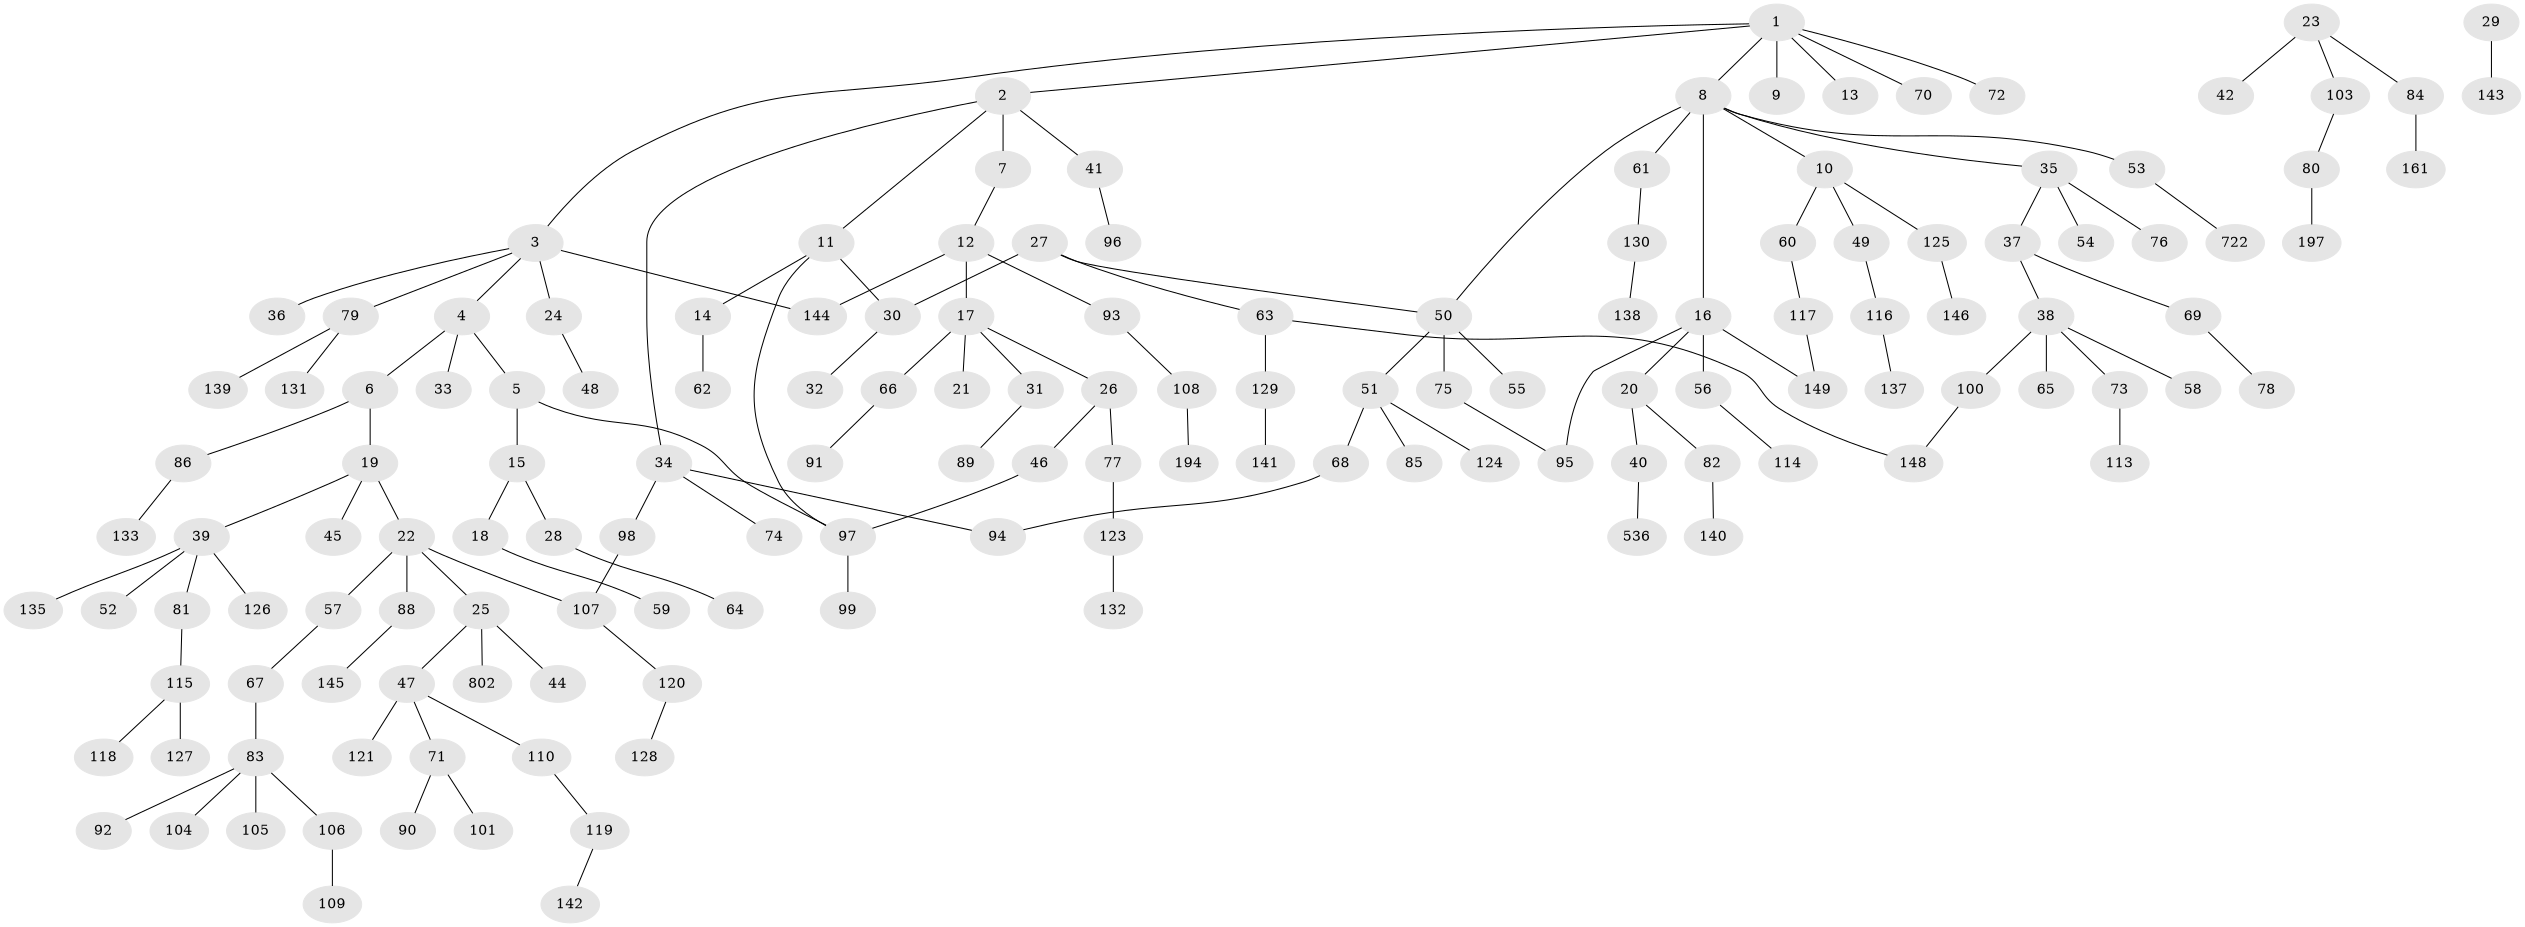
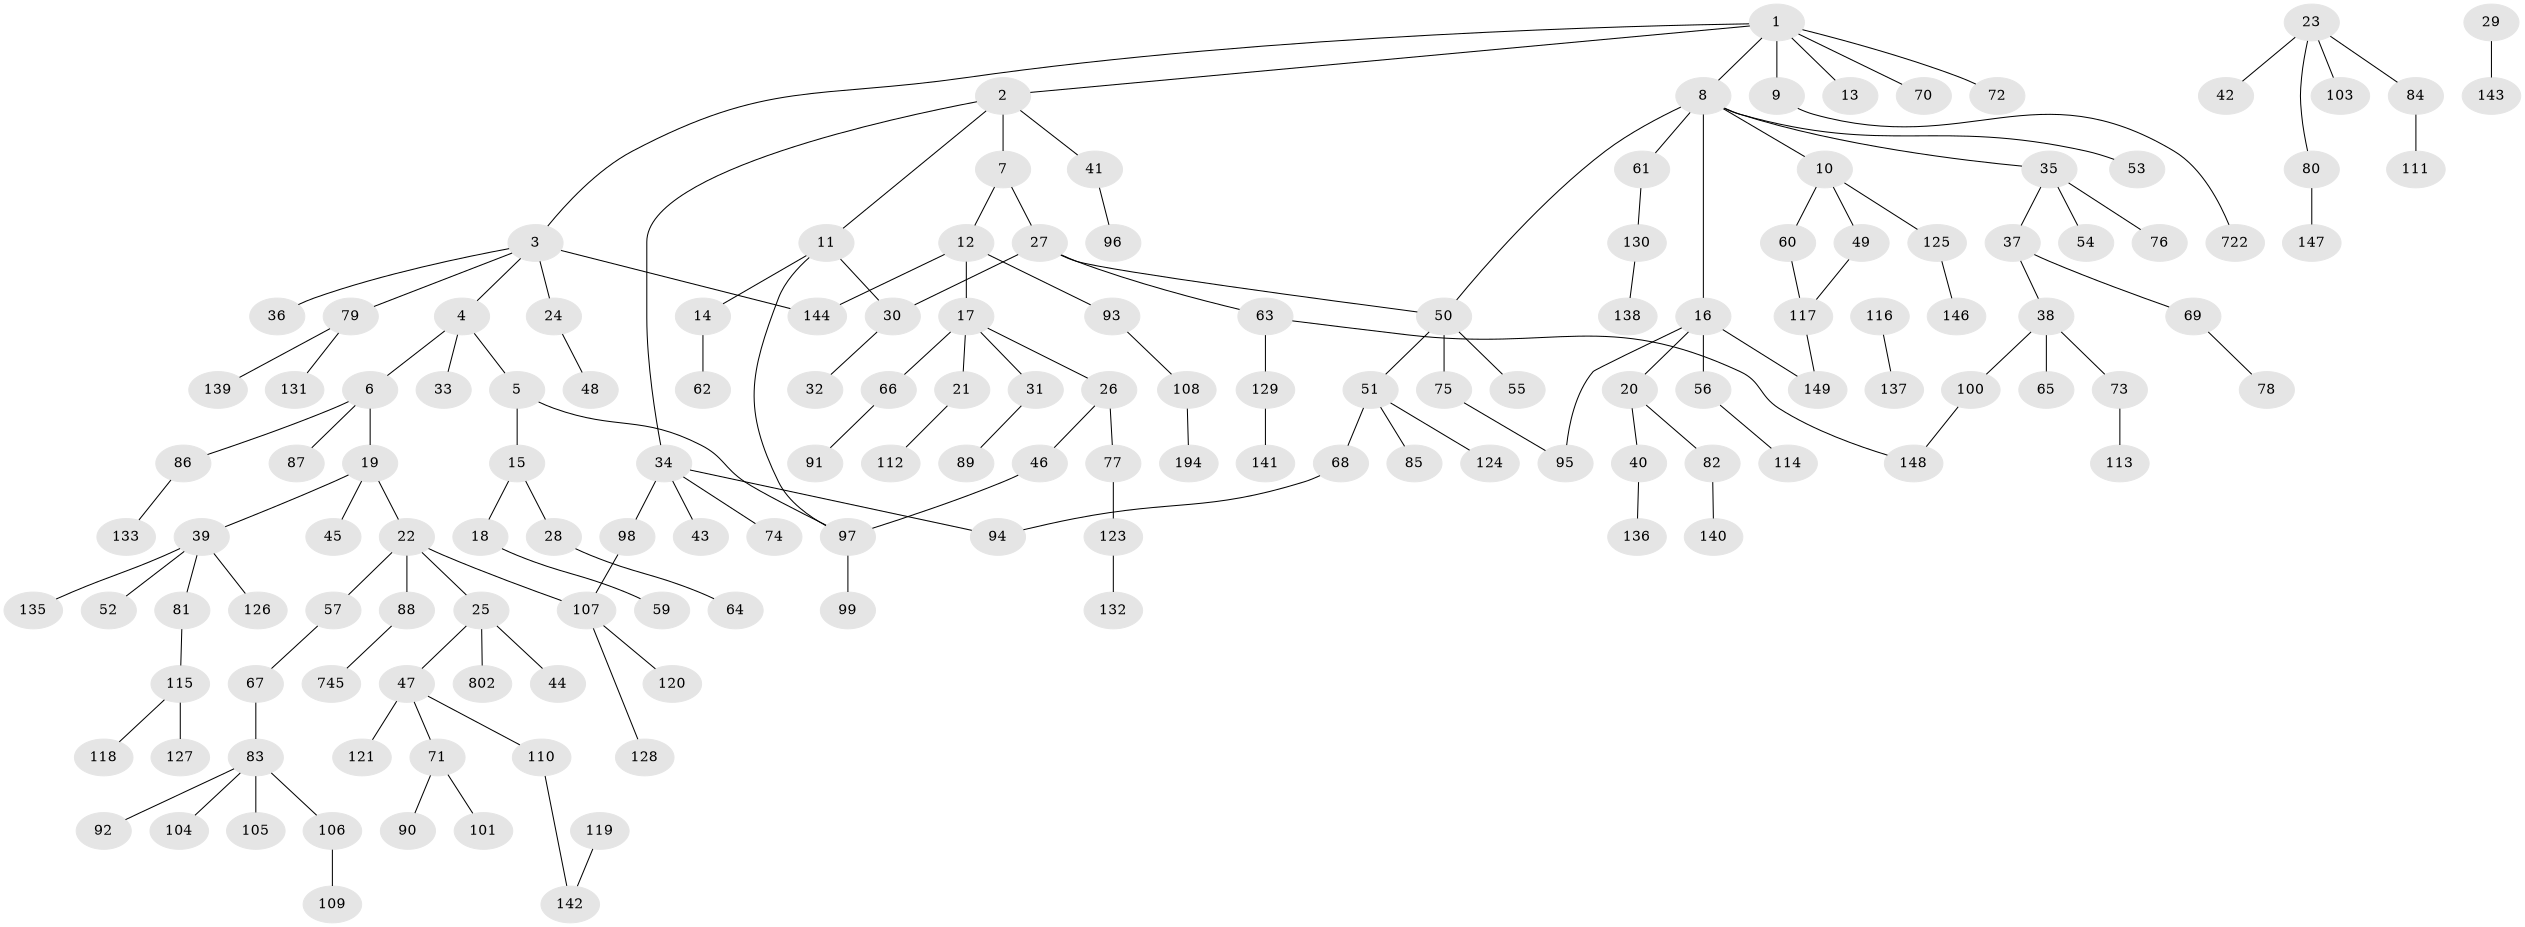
edge "103" -- "80": now "23" -- "80"
node "161": label "161" -> "111"
edge "7" -- "27": added
edge "53" -- "722": now "9" -- "722"
node "197": label "197" -> "147"
edge "49" -- "116": now "49" -- "117"
node "58": removed
node "87": added
node "112": added
node "43": added
node "536": label "536" -> "136"
node "145": label "145" -> "745"
edge "120" -- "128": now "107" -- "128"
edge "110" -- "119": now "110" -- "142"
